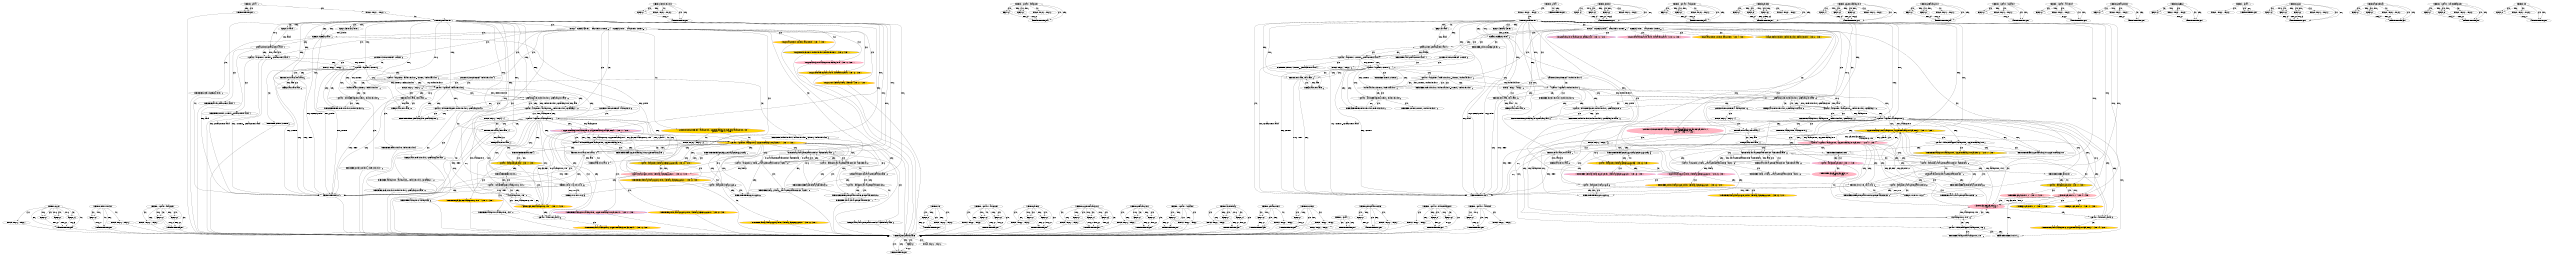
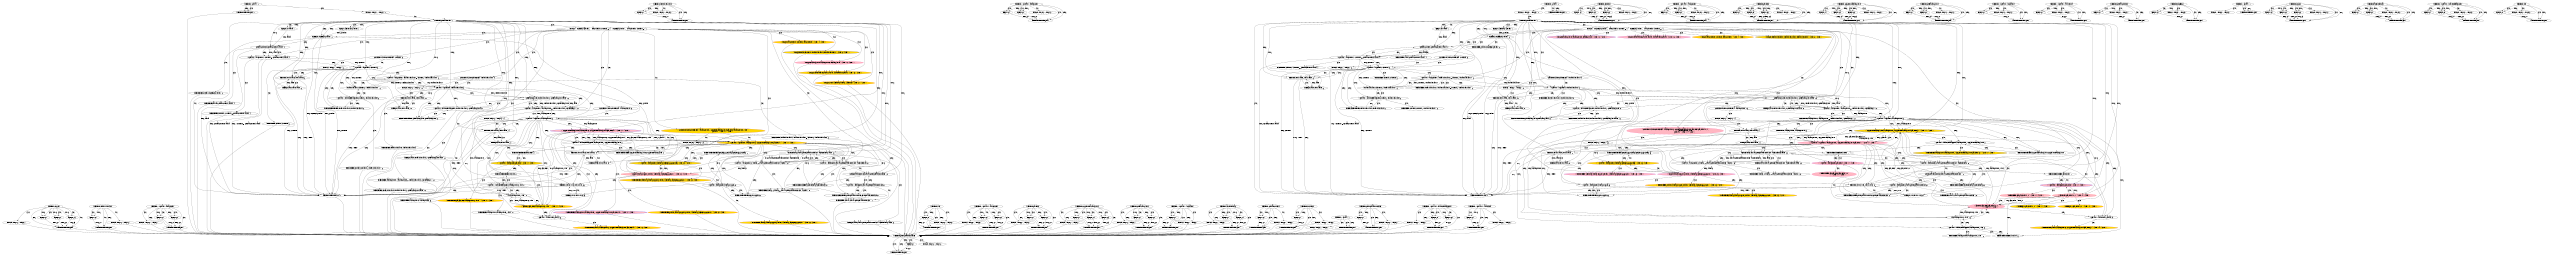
node "<(<operator>.fieldAccess,gfx::Point)<SUB>17</SUB>>": fillcolor gold -> lightpink
